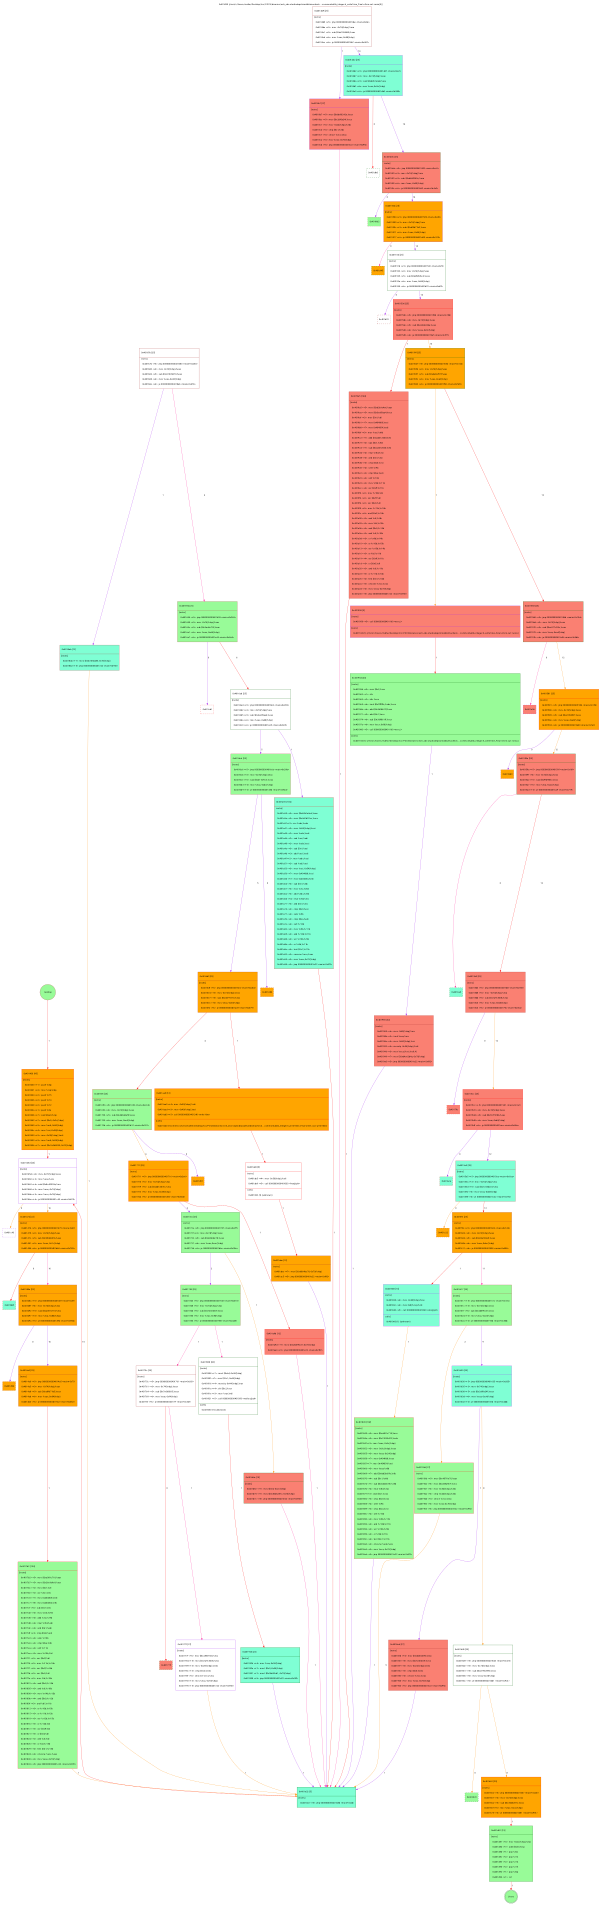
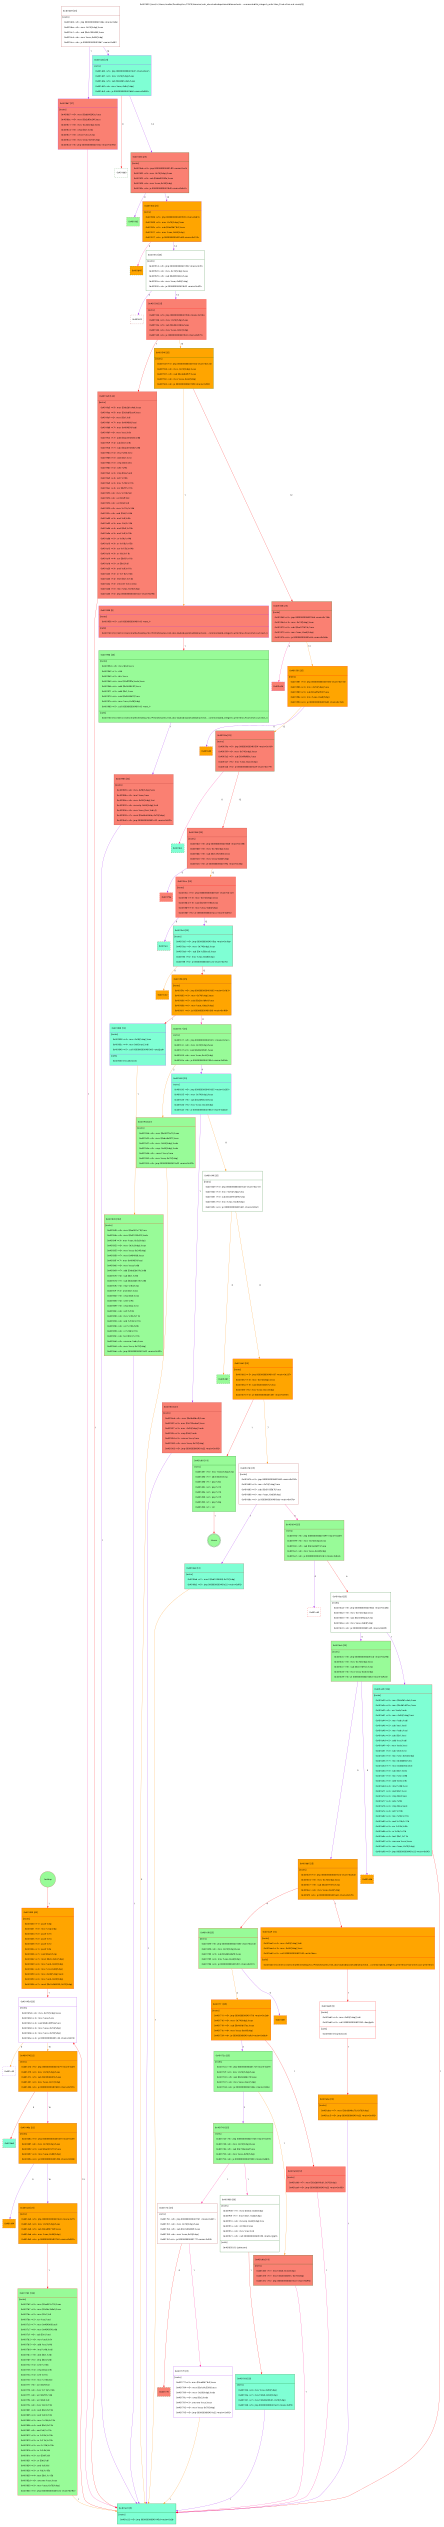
edge "0x401662 [25]" -> "0x40167b [25]": added, label "7"
